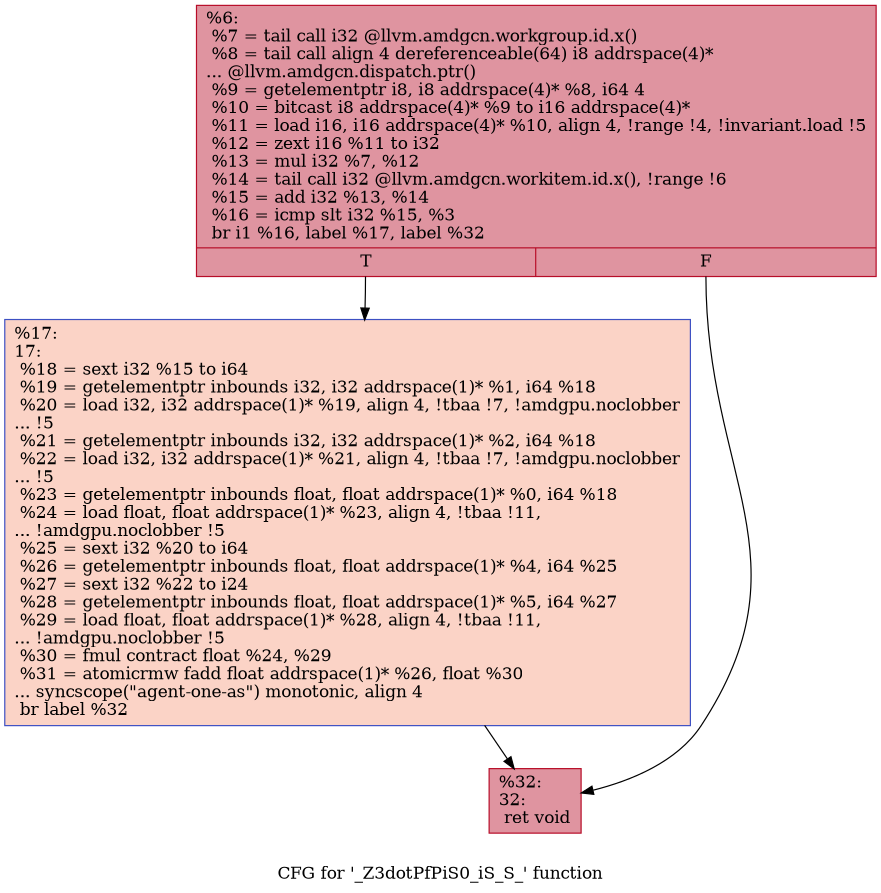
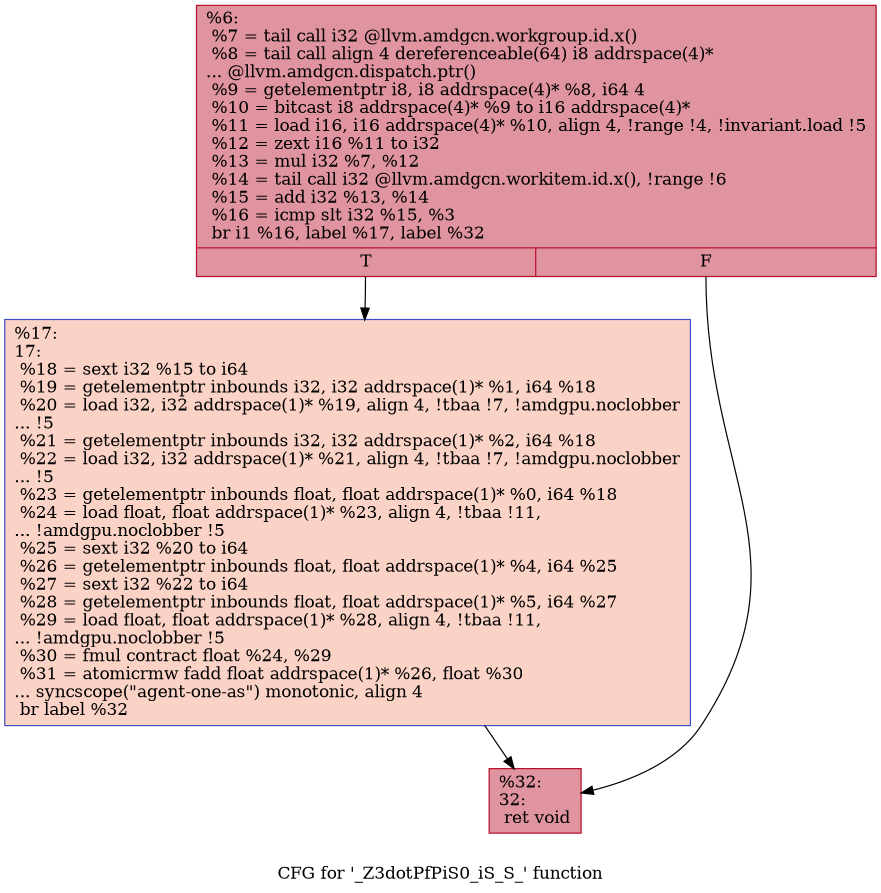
node "%17:": text "%27 = sext i32 %22 to i24" -> "%27 = sext i32 %22 to i64"
